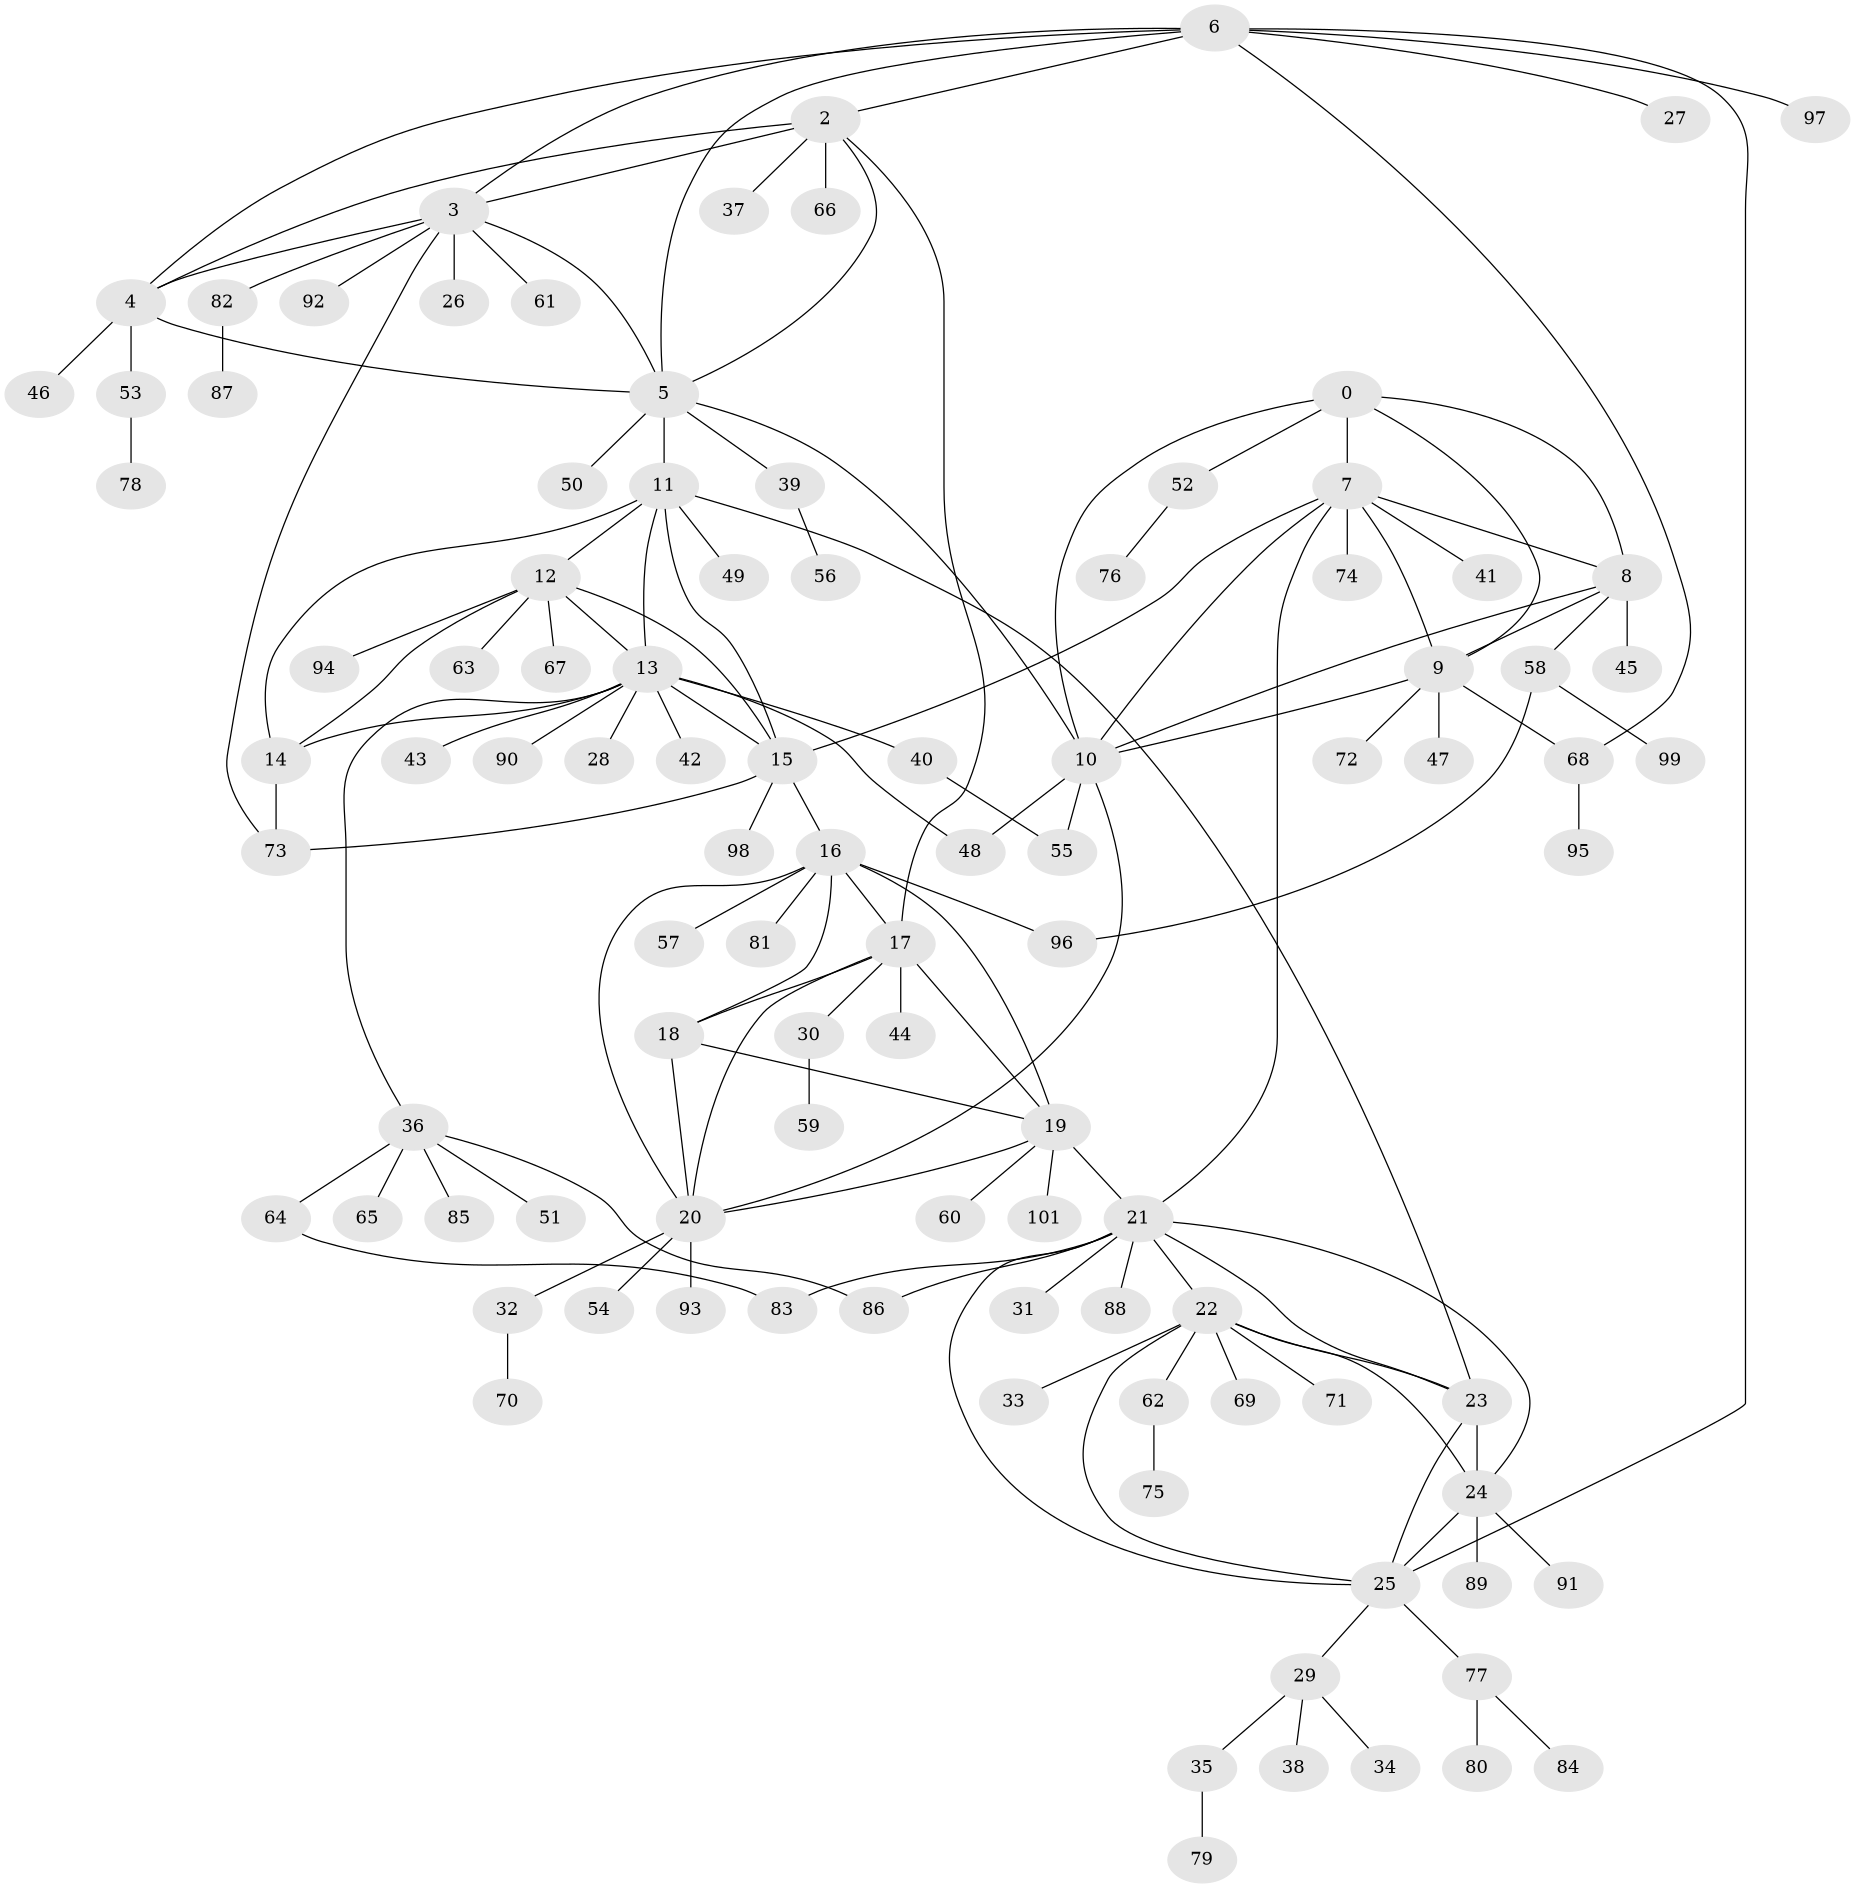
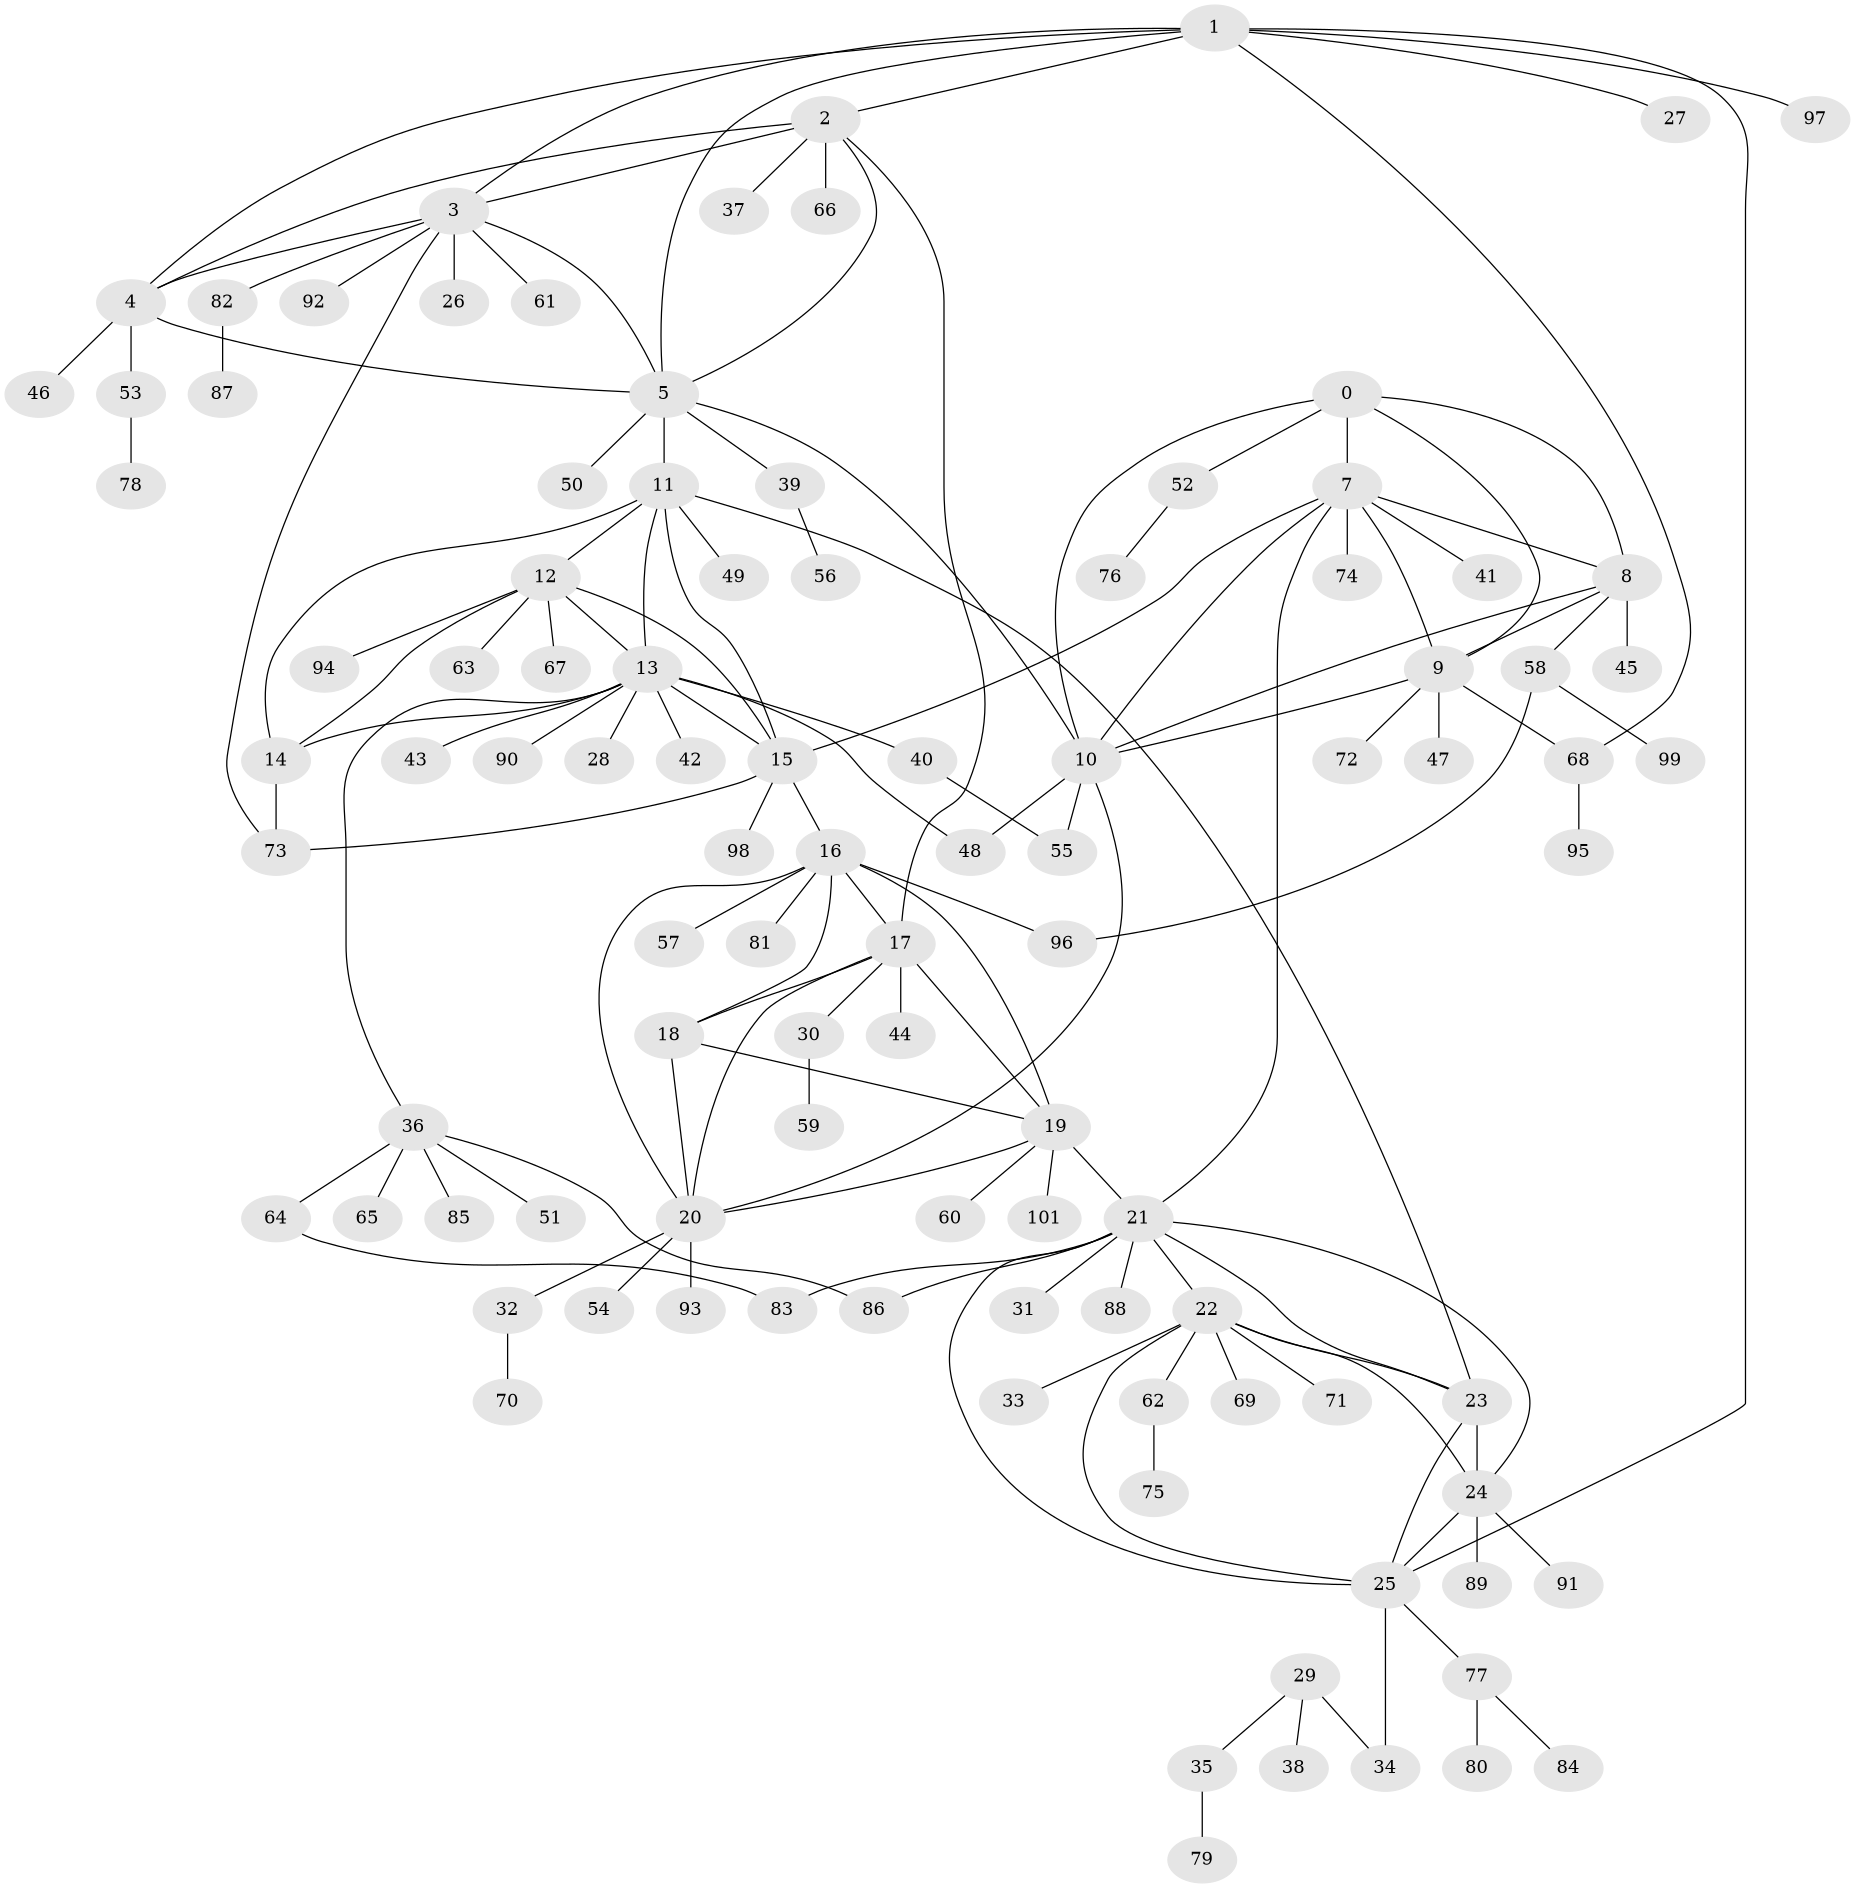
node "6": label "6" -> "1"
edge "25" -- "29": now "25" -- "34"
